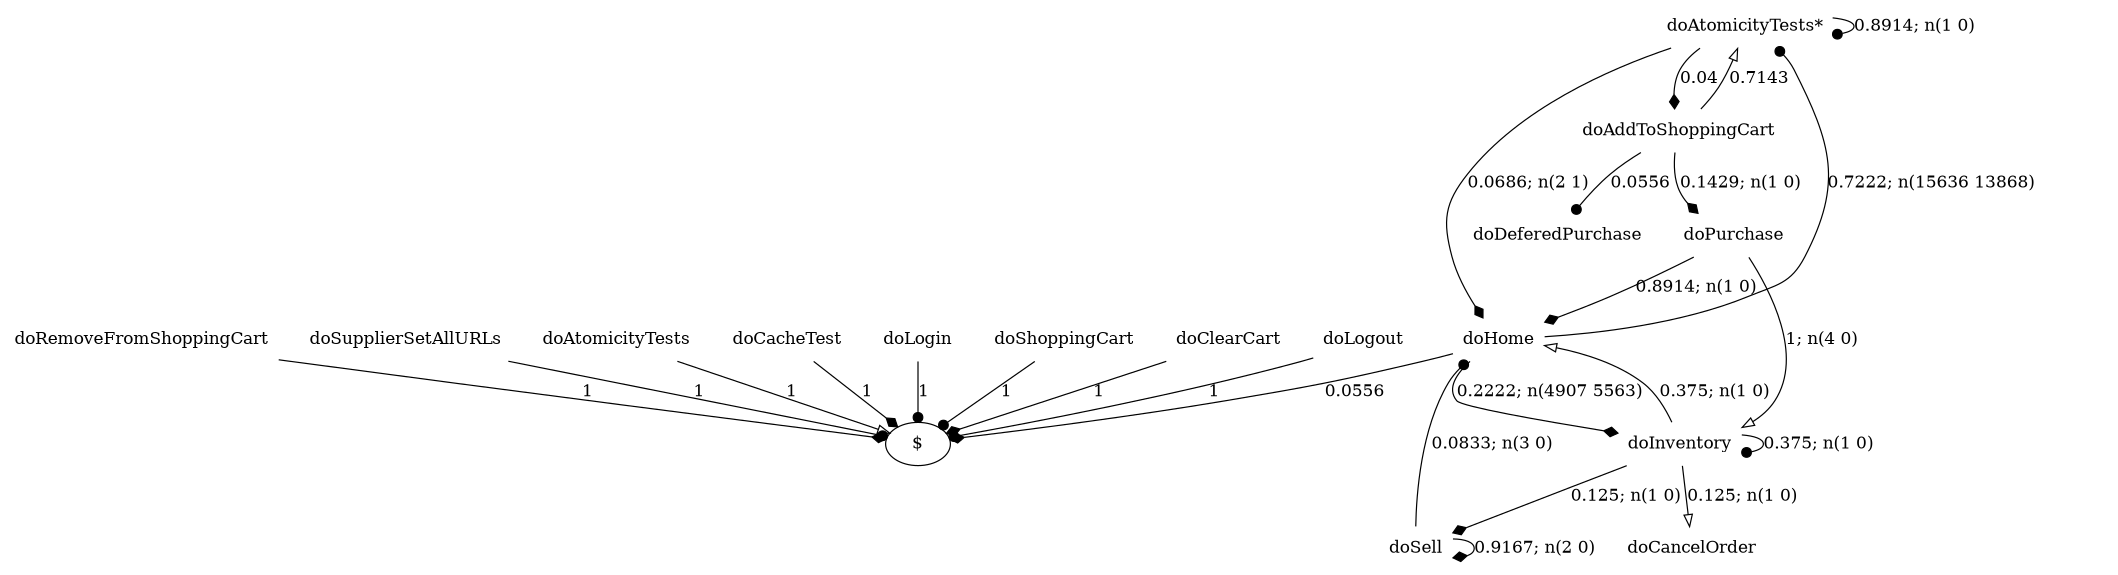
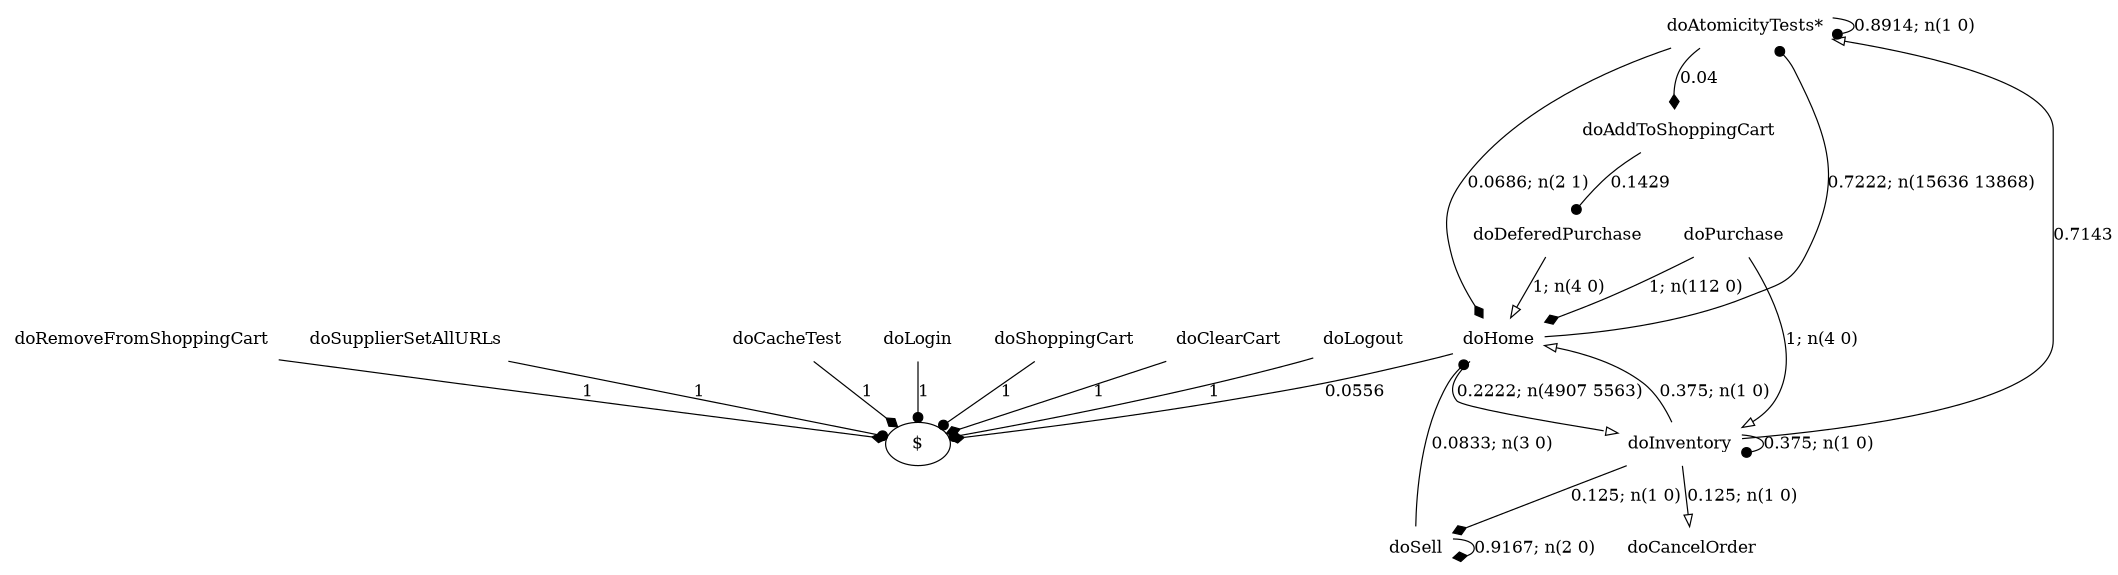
edge "doAddToShoppingCart" -> "doAtomicityTests*": now "doInventory" -> "doAtomicityTests*"
edge "doAddToShoppingCart" -> "doPurchase": removed, label "0.1429; n(1 0)"
edge "doAddToShoppingCart" -> "doDeferedPurchase": label "0.0556" -> "0.1429"
edge "doDeferedPurchase" -> "doHome": added, label "1; n(4 0)"
edge "doPurchase" -> "doHome": label "0.8914; n(1 0)" -> "1; n(112 0)"
node "doAtomicityTests": removed
edge "doHome" -> "doInventory": arrowhead diamond -> onormal
